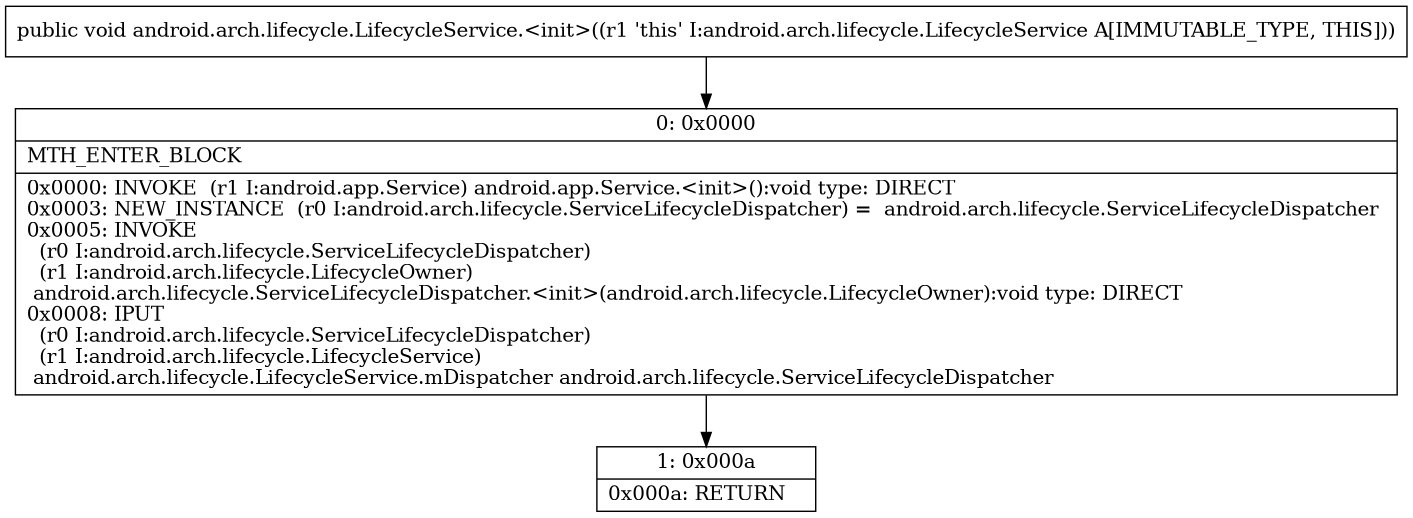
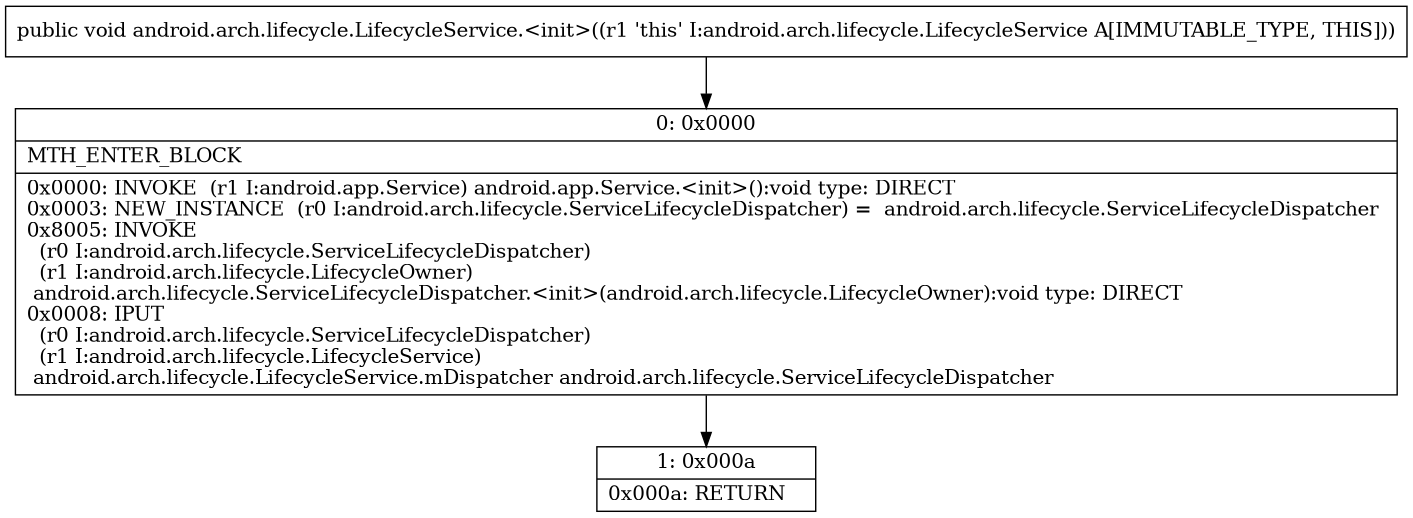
node "0: 0x0000": text "0x0005: INVOKE" -> "0x8005: INVOKE"
